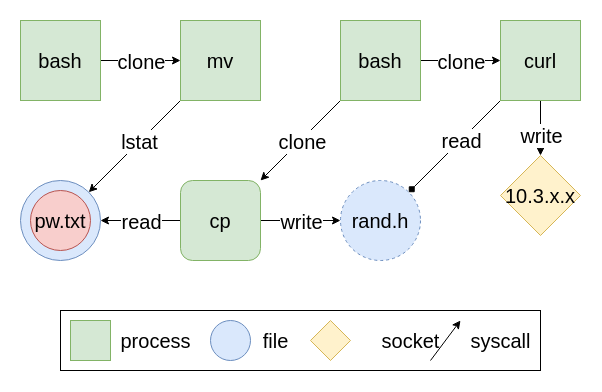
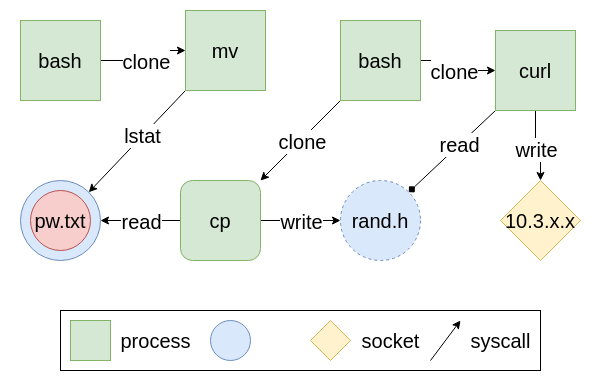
node "mv": moved (221, 61) -> (226, 51)
node "curl": moved (541, 61) -> (536, 71)
node "10.3.x.x": moved (541, 196) -> (541, 221)
node "file": removed
node "socket": moved (411, 341) -> (391, 341)
